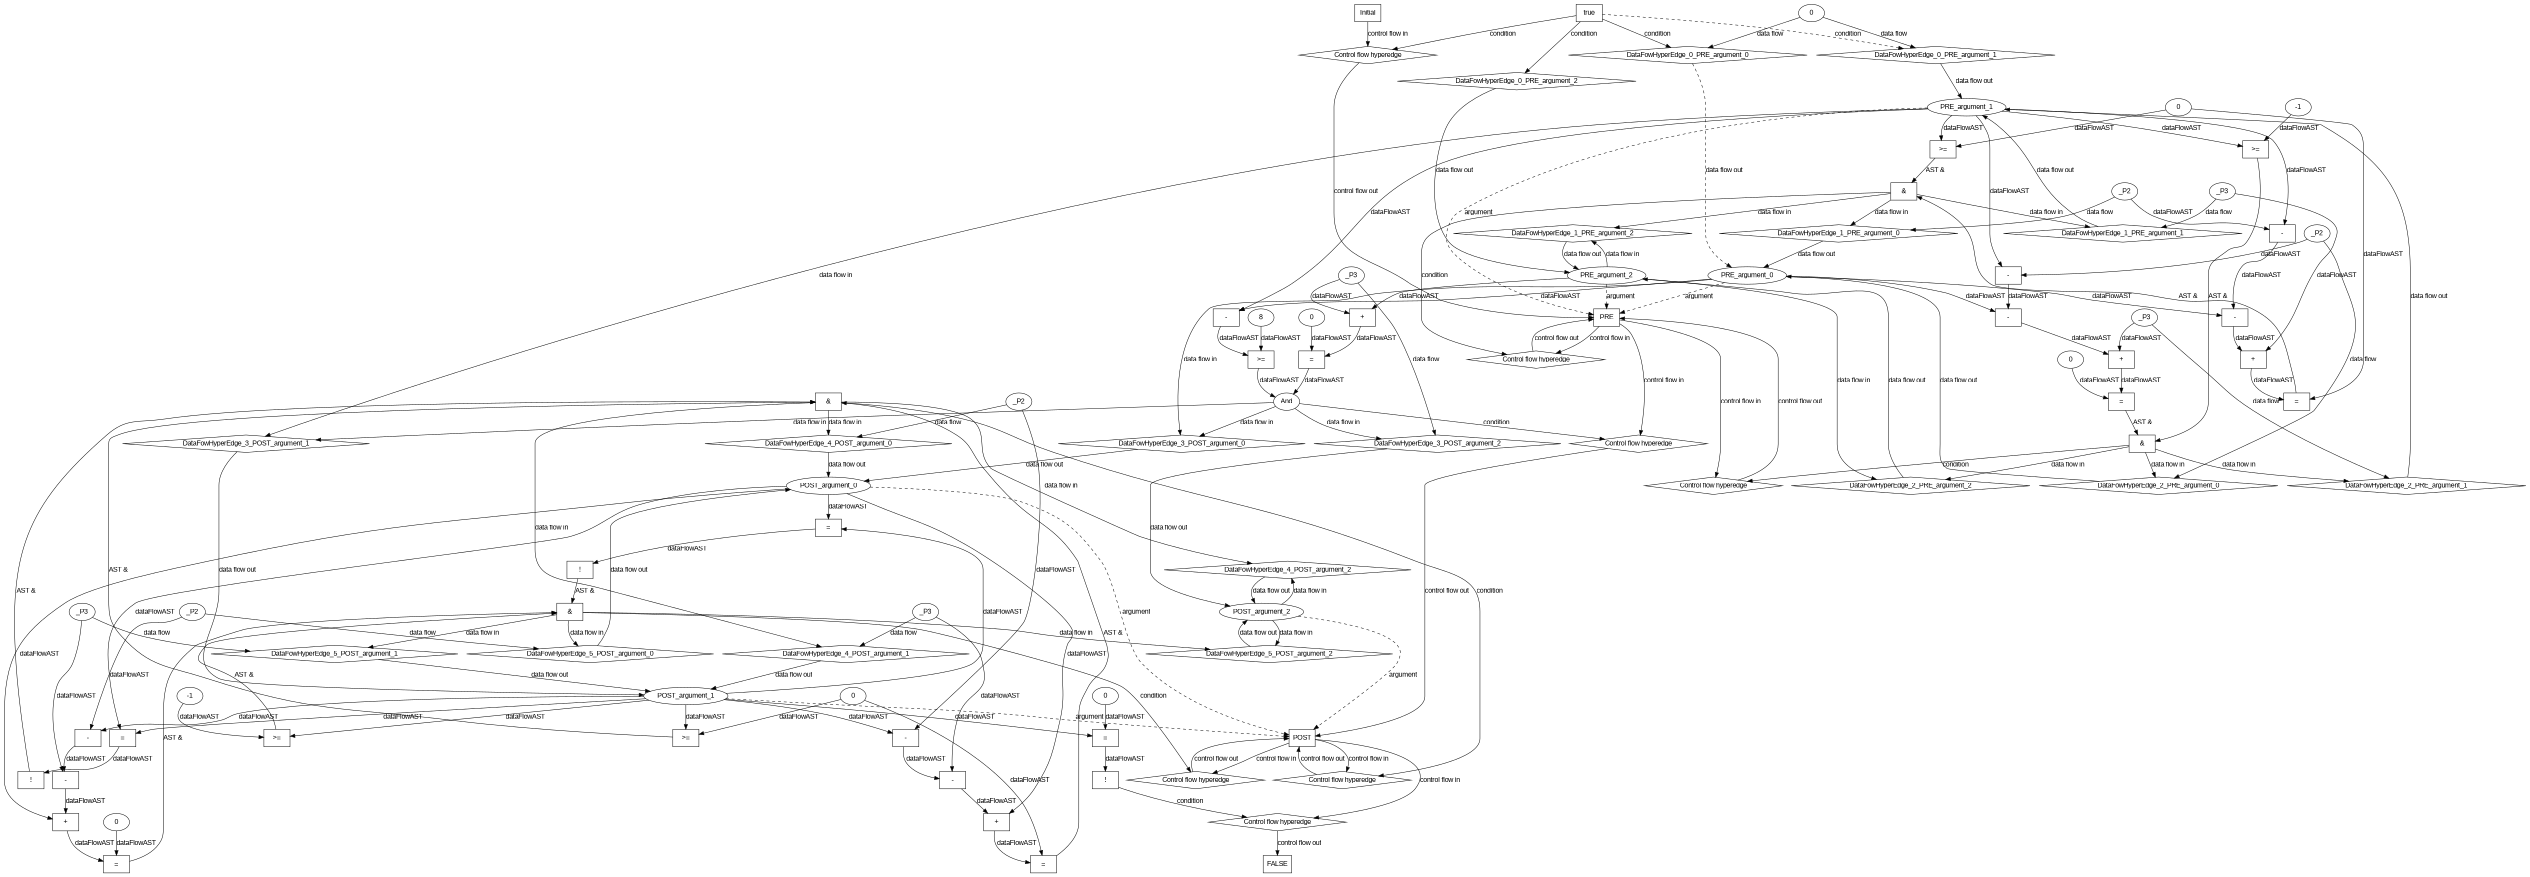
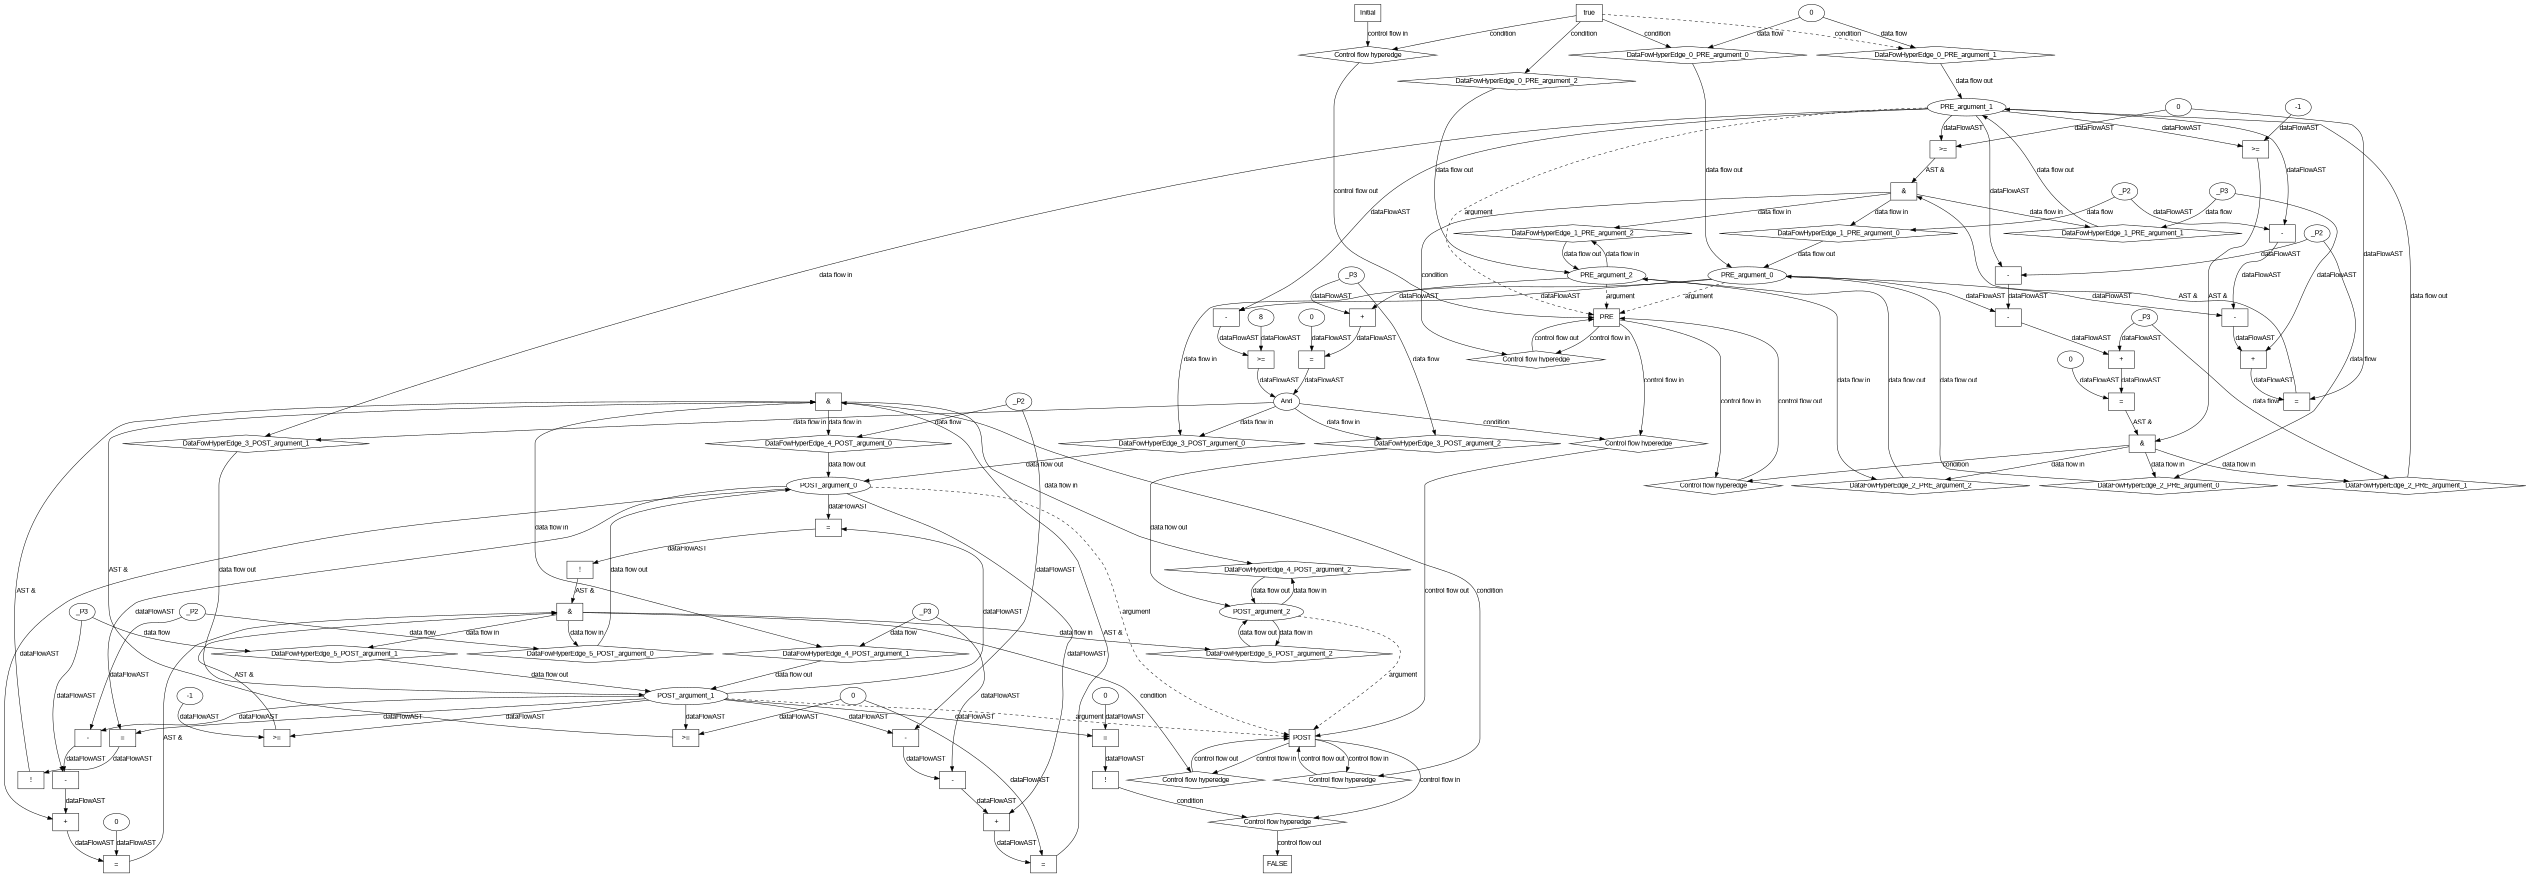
edge "DataFowHyperEdge_0_PRE_argument_0" -> "PRE_argument_0": style dashed -> solid
